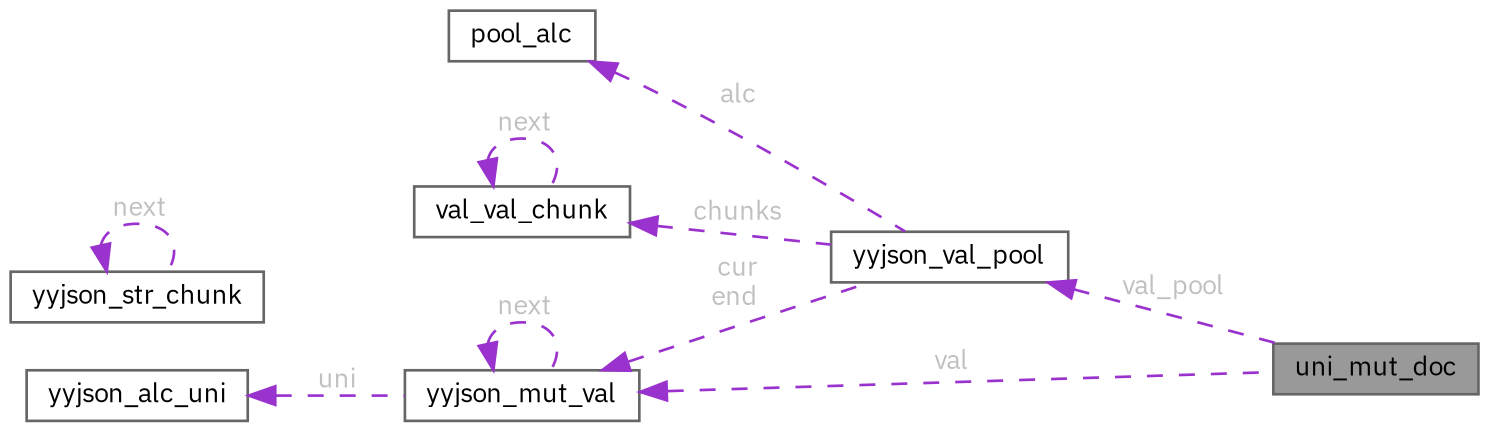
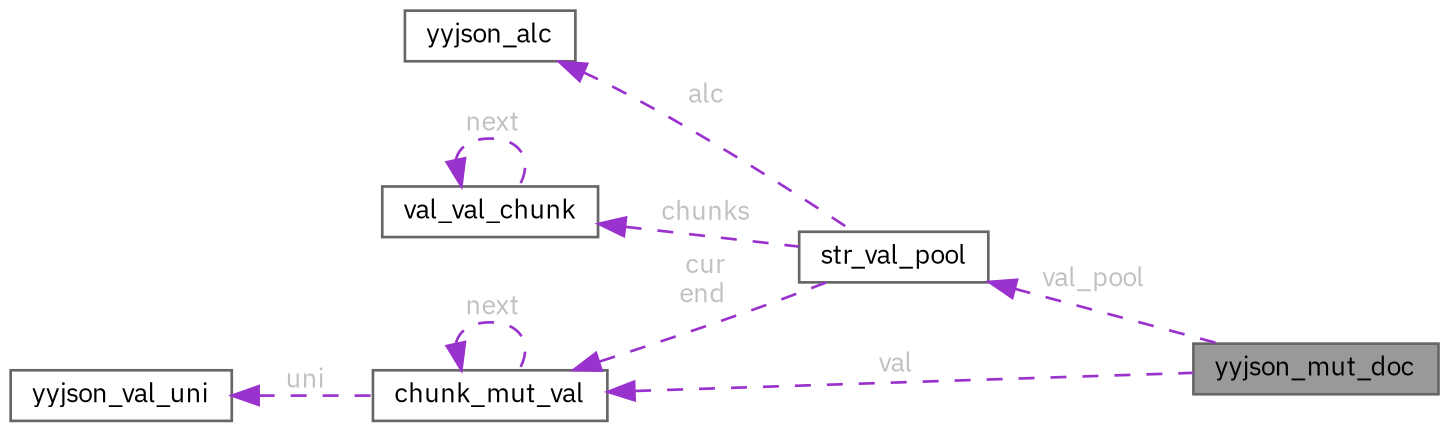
node "pool_alc": label "pool_alc" -> "yyjson_alc"
node "yyjson_val_pool": label "yyjson_val_pool" -> "str_val_pool"
node "yyjson_str_chunk": removed
node "uni_mut_doc": label "uni_mut_doc" -> "yyjson_mut_doc"
node "yyjson_alc_uni": label "yyjson_alc_uni" -> "yyjson_val_uni"
node "yyjson_mut_val": label "yyjson_mut_val" -> "chunk_mut_val"
